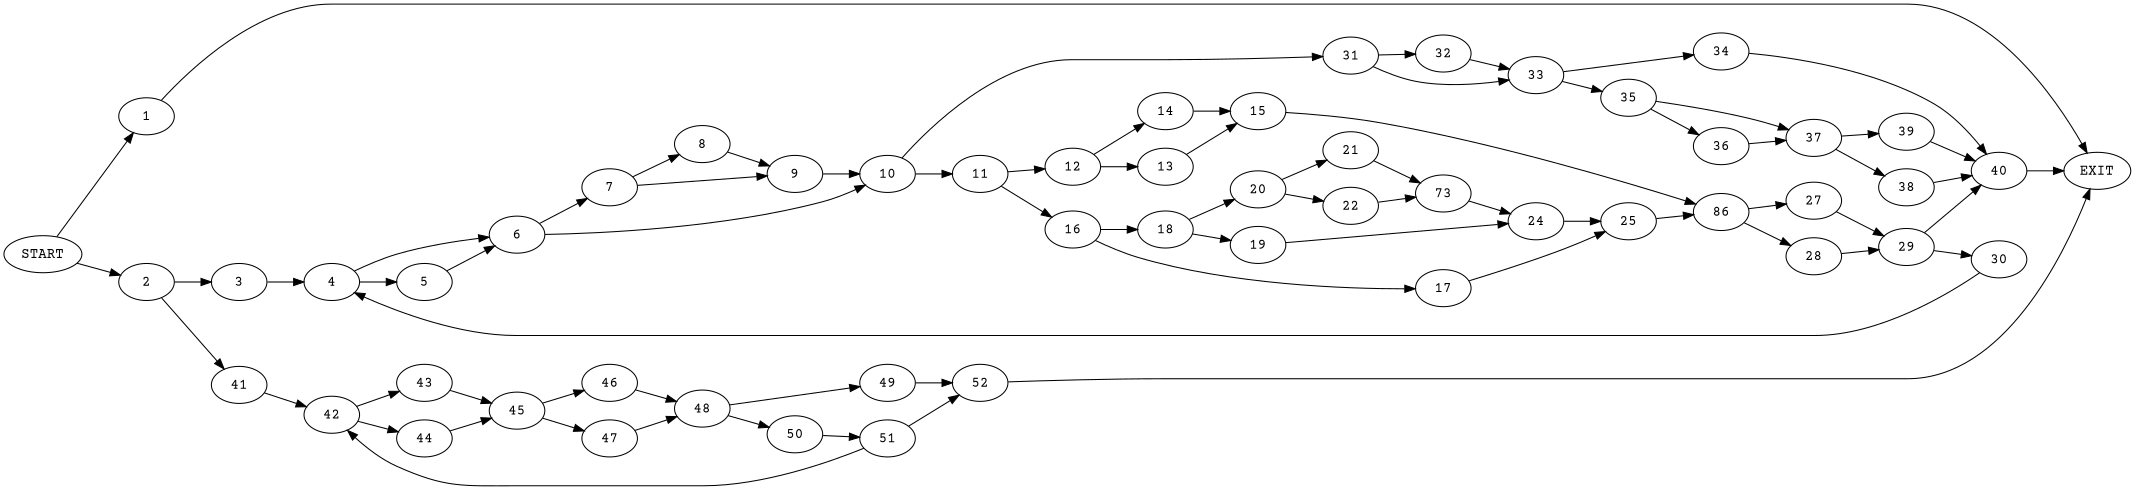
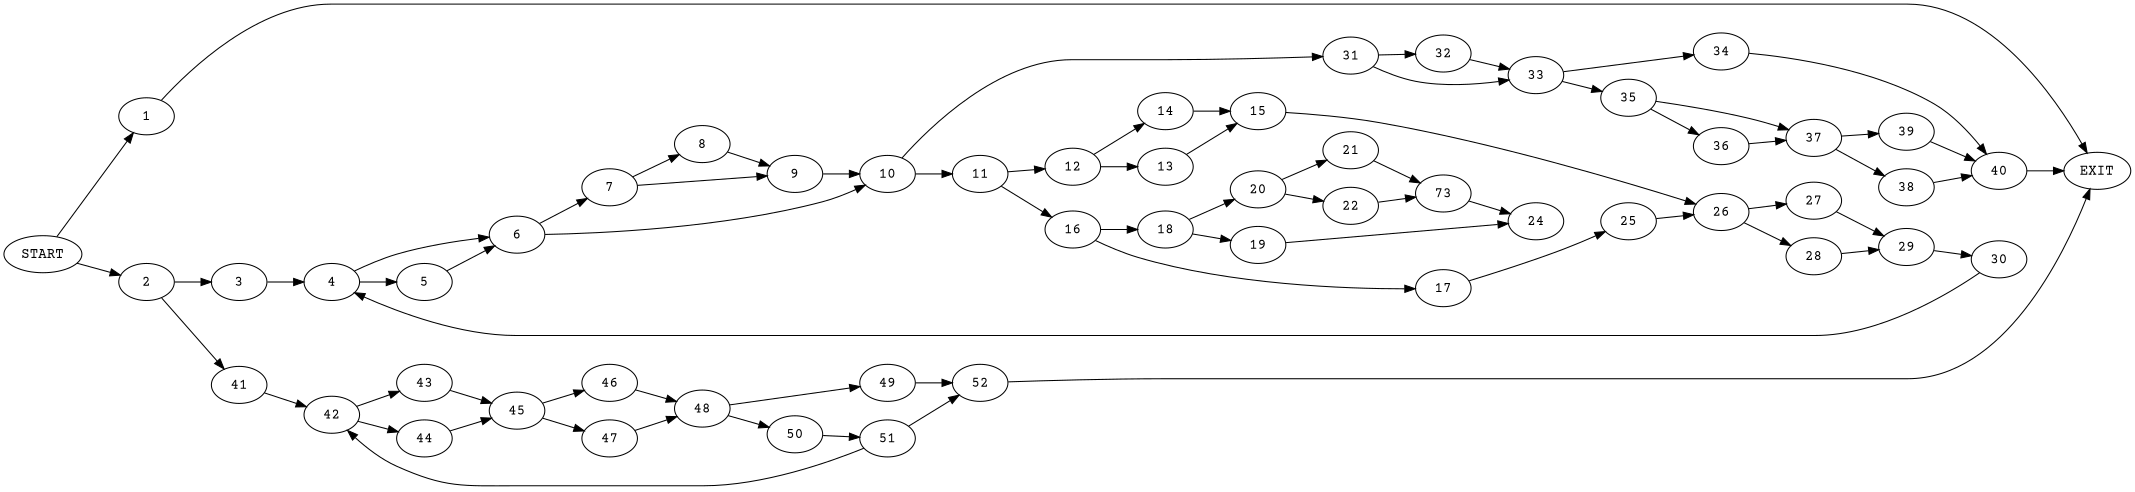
node "86": label "86" -> "26"
edge "29" -> "40": removed
edge "24" -> "25": removed
